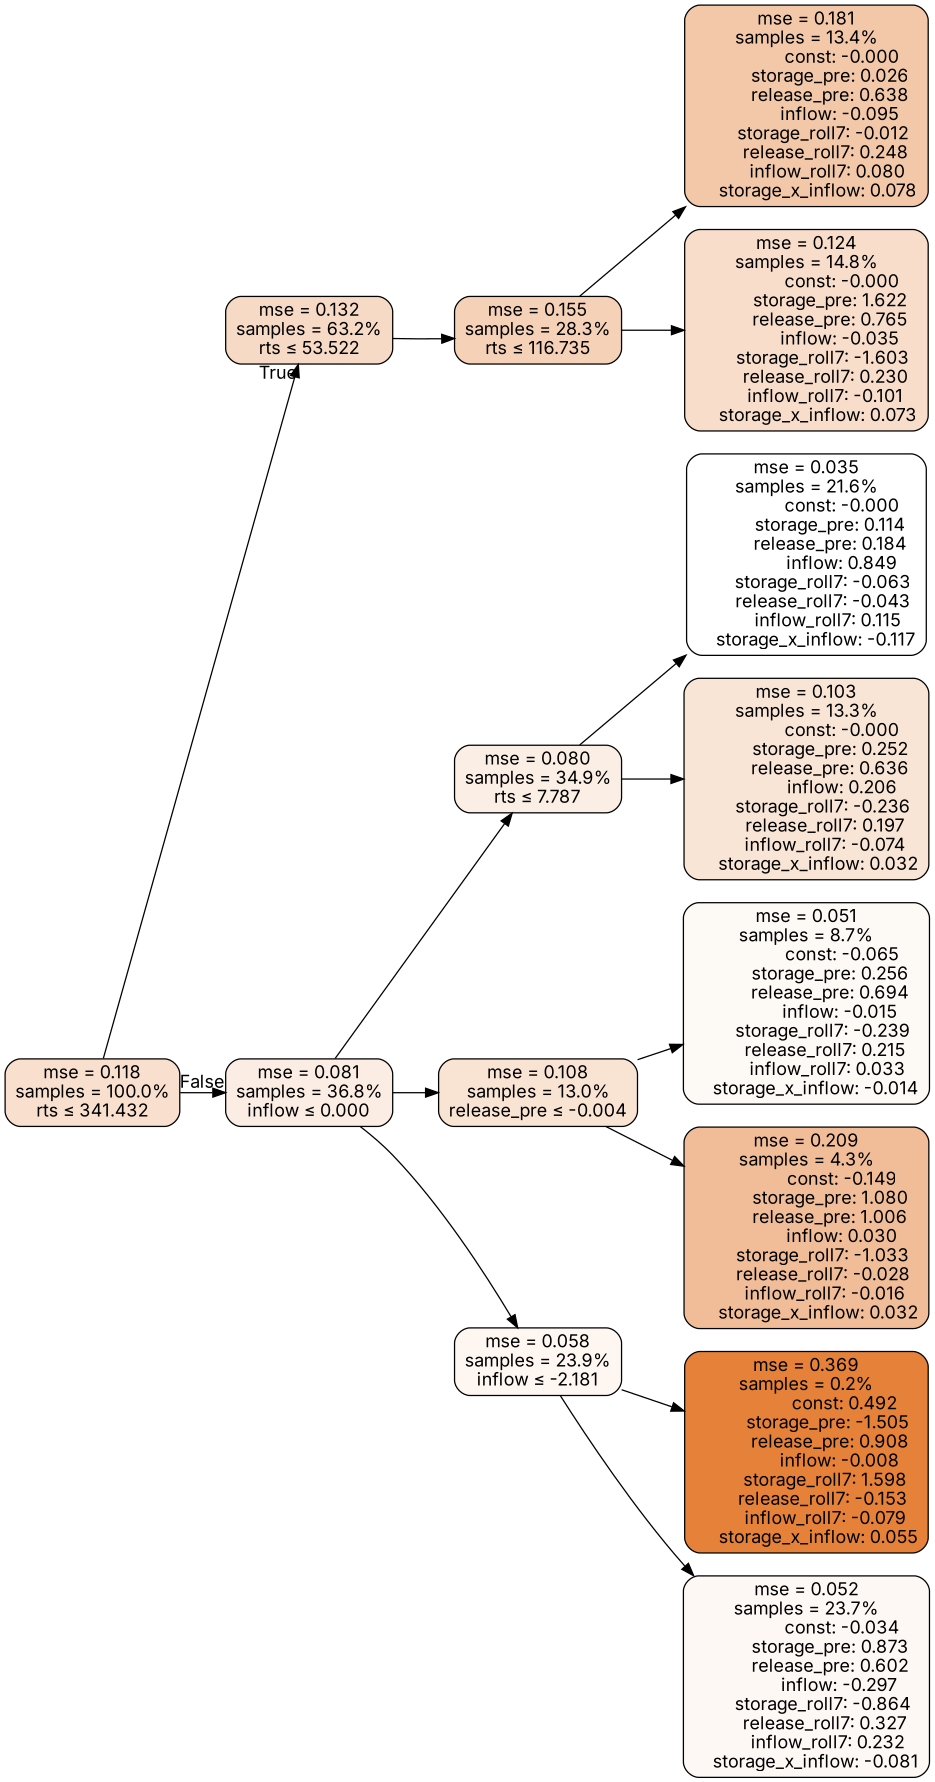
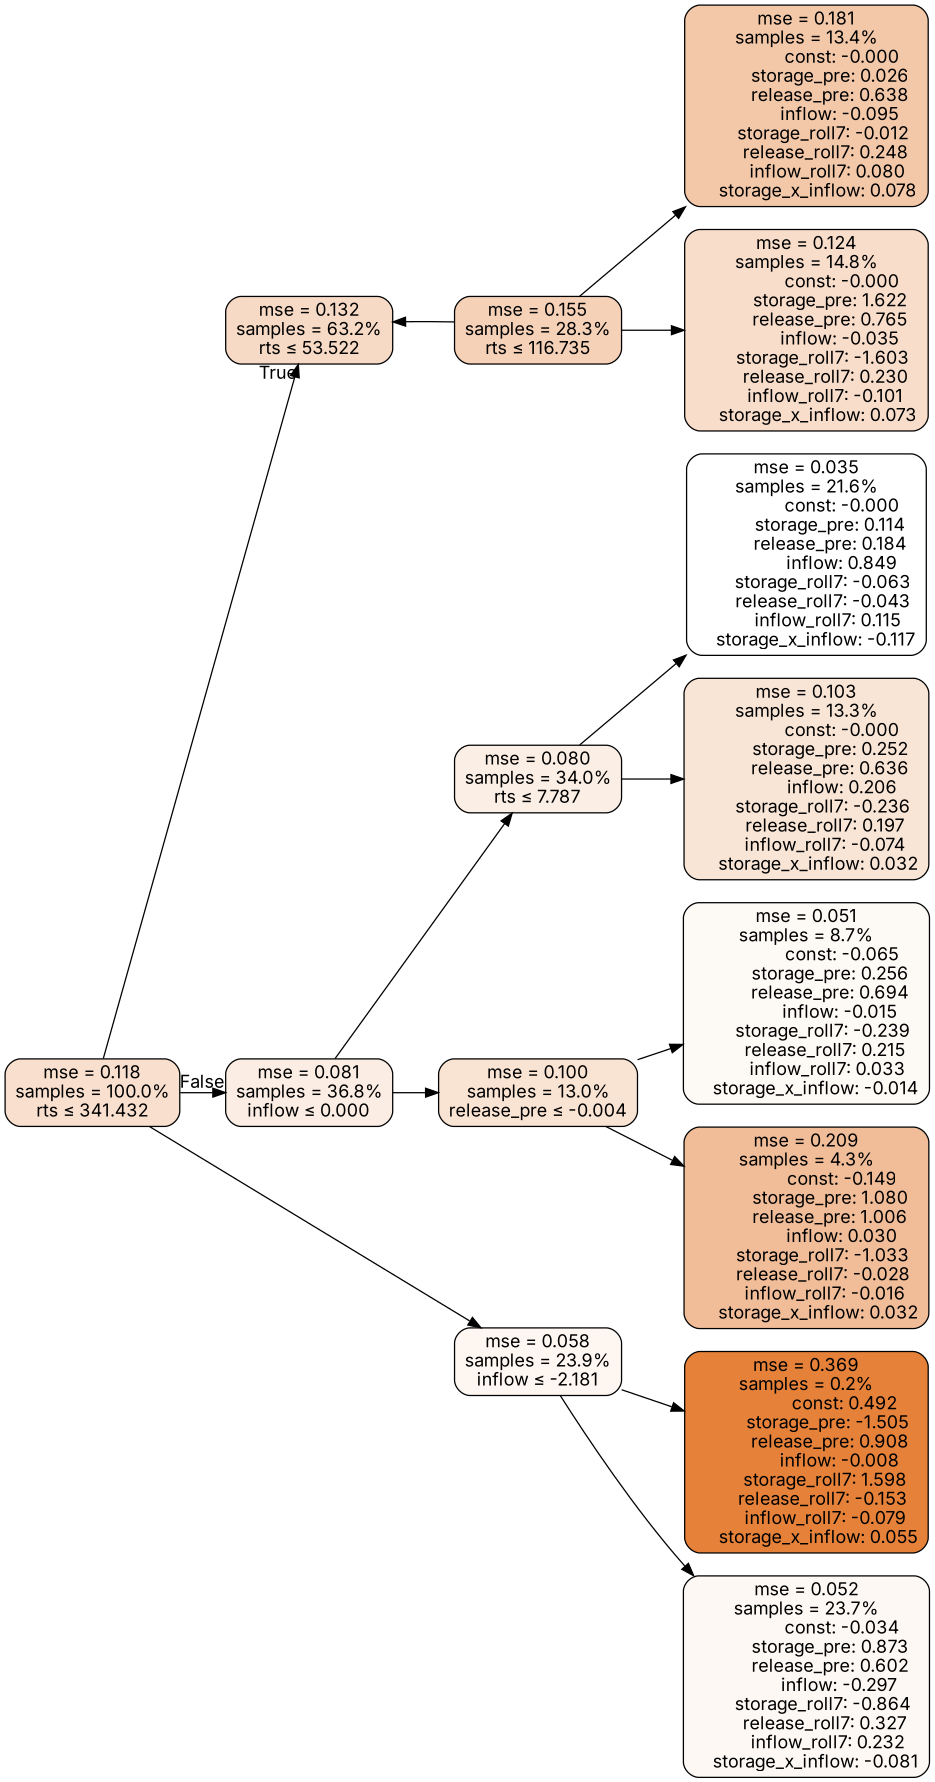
edge "mse = 0.132 samples = 63.2% rts ≤ 53.522" -> "mse = 0.155 samples = 28.3% rts ≤ 116.735": reversed
node "mse = 0.080 samples = 34.9% rts ≤ 7.787": label "mse = 0.080 samples = 34.9% rts ≤ 7.787" -> "mse = 0.080 samples = 34.0% rts ≤ 7.787"
node "mse = 0.108 samples = 13.0% release_pre ≤ -0.004": label "mse = 0.108 samples = 13.0% release_pre ≤ -0.004" -> "mse = 0.100 samples = 13.0% release_pre ≤ -0.004"
edge "mse = 0.081 samples = 36.8% inflow ≤ 0.000" -> "mse = 0.058 samples = 23.9% inflow ≤ -2.181": now "mse = 0.118 samples = 100.0% rts ≤ 341.432" -> "mse = 0.058 samples = 23.9% inflow ≤ -2.181"
